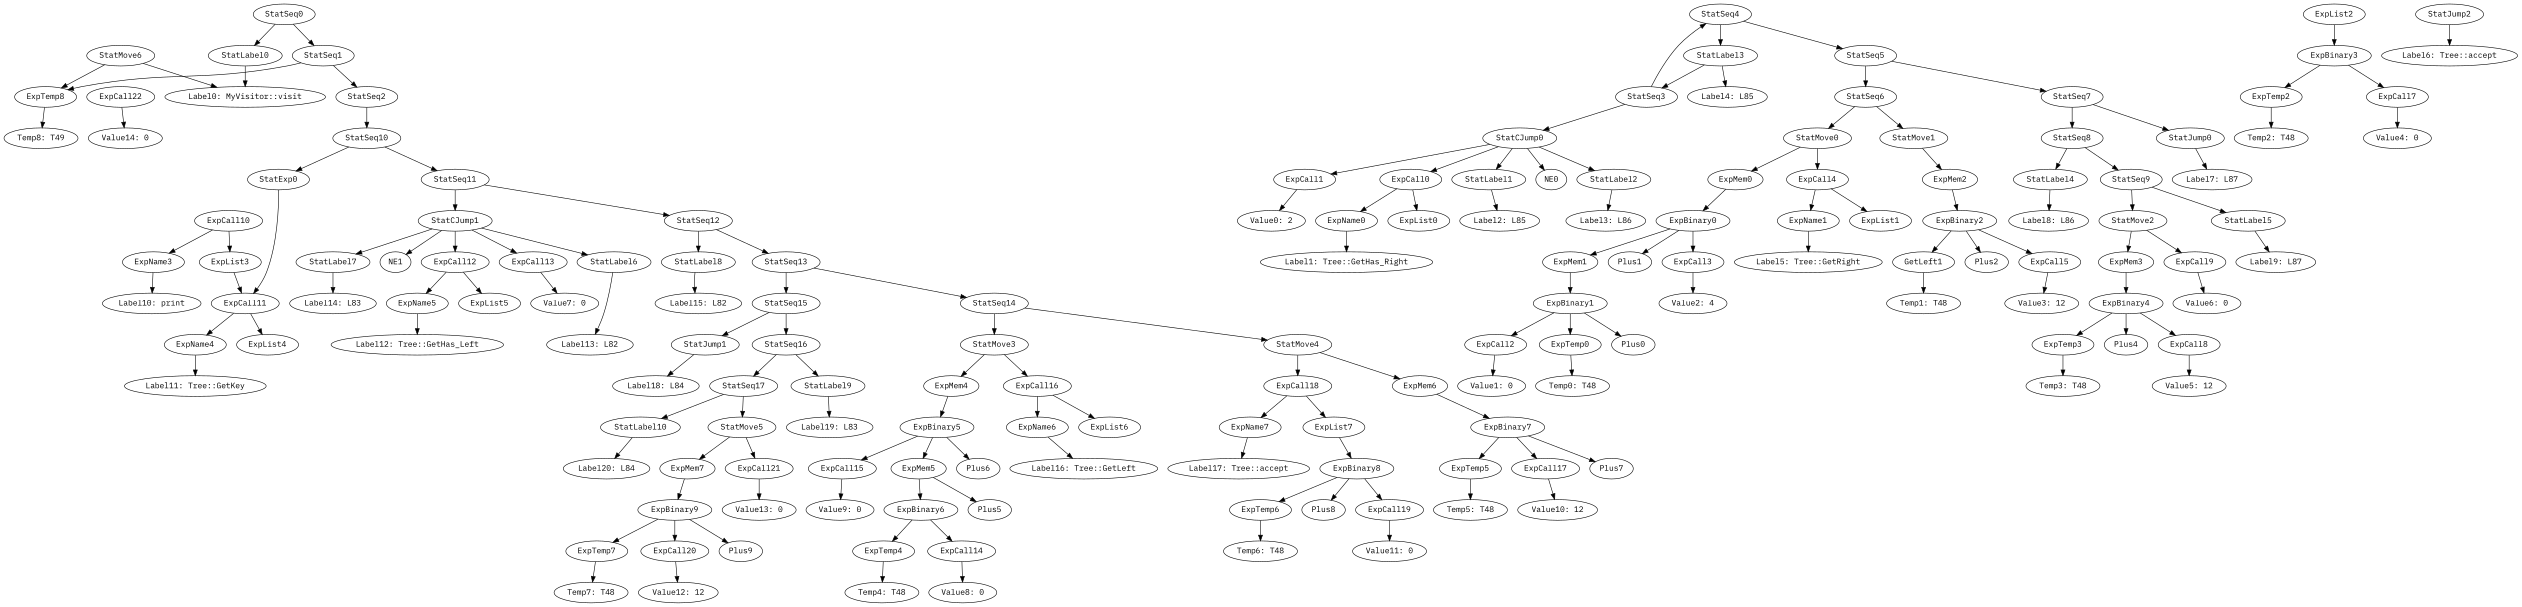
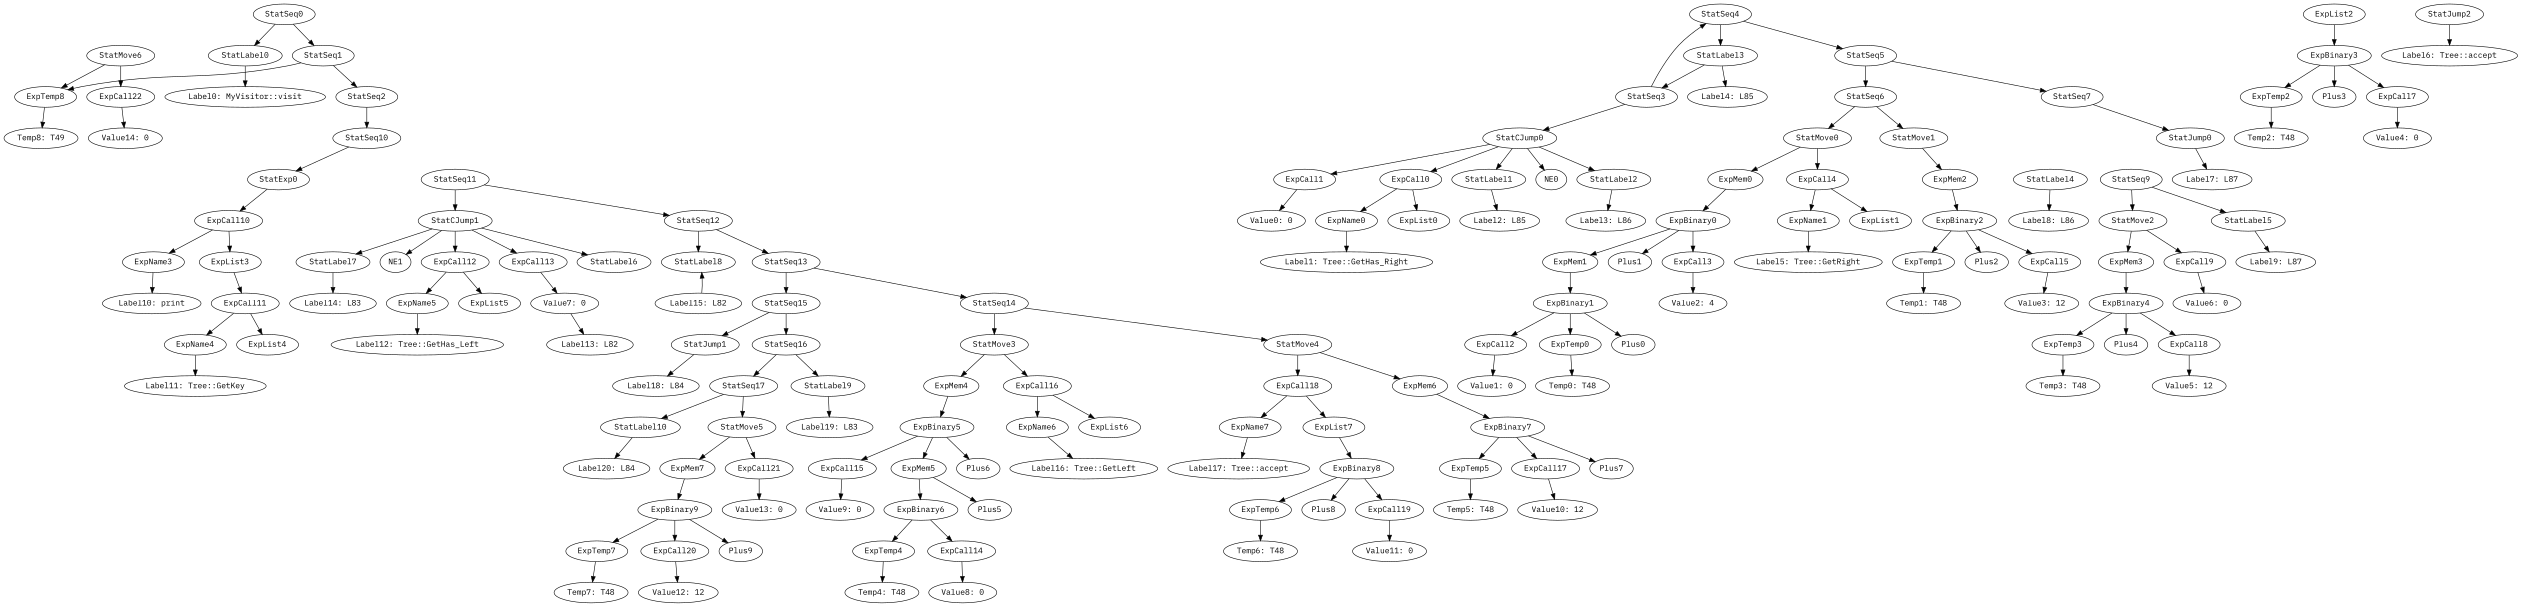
edge "StatMove6" -> "Label0: MyVisitor::visit": now "StatMove6" -> "ExpCall22"
node "Plus3": added
node "StatSeq8": removed
edge "StatSeq10" -> "StatSeq11": removed
node "Value0: 2": label "Value0: 2" -> "Value0: 0"
edge "StatExp0" -> "ExpCall11": now "StatExp0" -> "ExpCall10"
node "GetLeft1": label "GetLeft1" -> "ExpTemp1"
edge "StatLabel8" -> "Label15: L82": reversed
edge "StatLabel6" -> "Label13: L82": now "Value7: 0" -> "Label13: L82"
